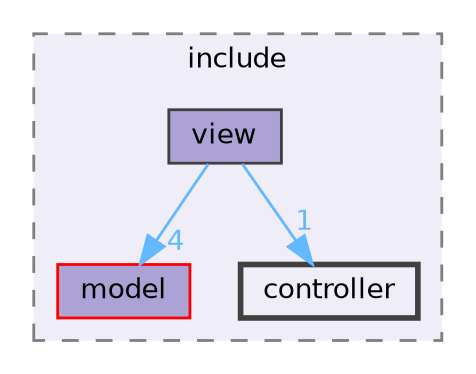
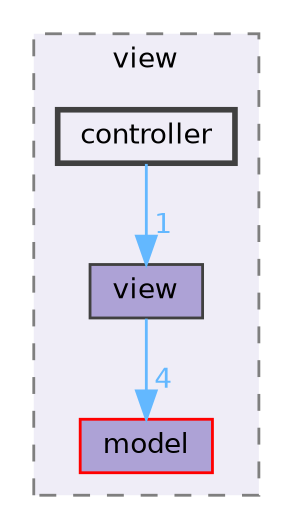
cluster "include": label "include" -> "view"
edge "view" -> "controller": reversed
